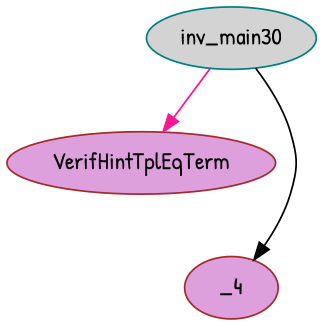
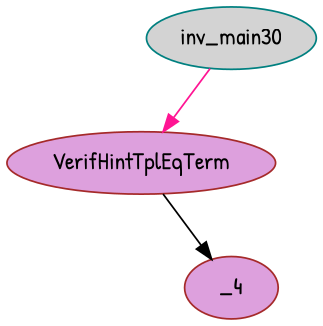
edge "inv_main30" -> "_4": now "VerifHintTplEqTerm" -> "_4"
